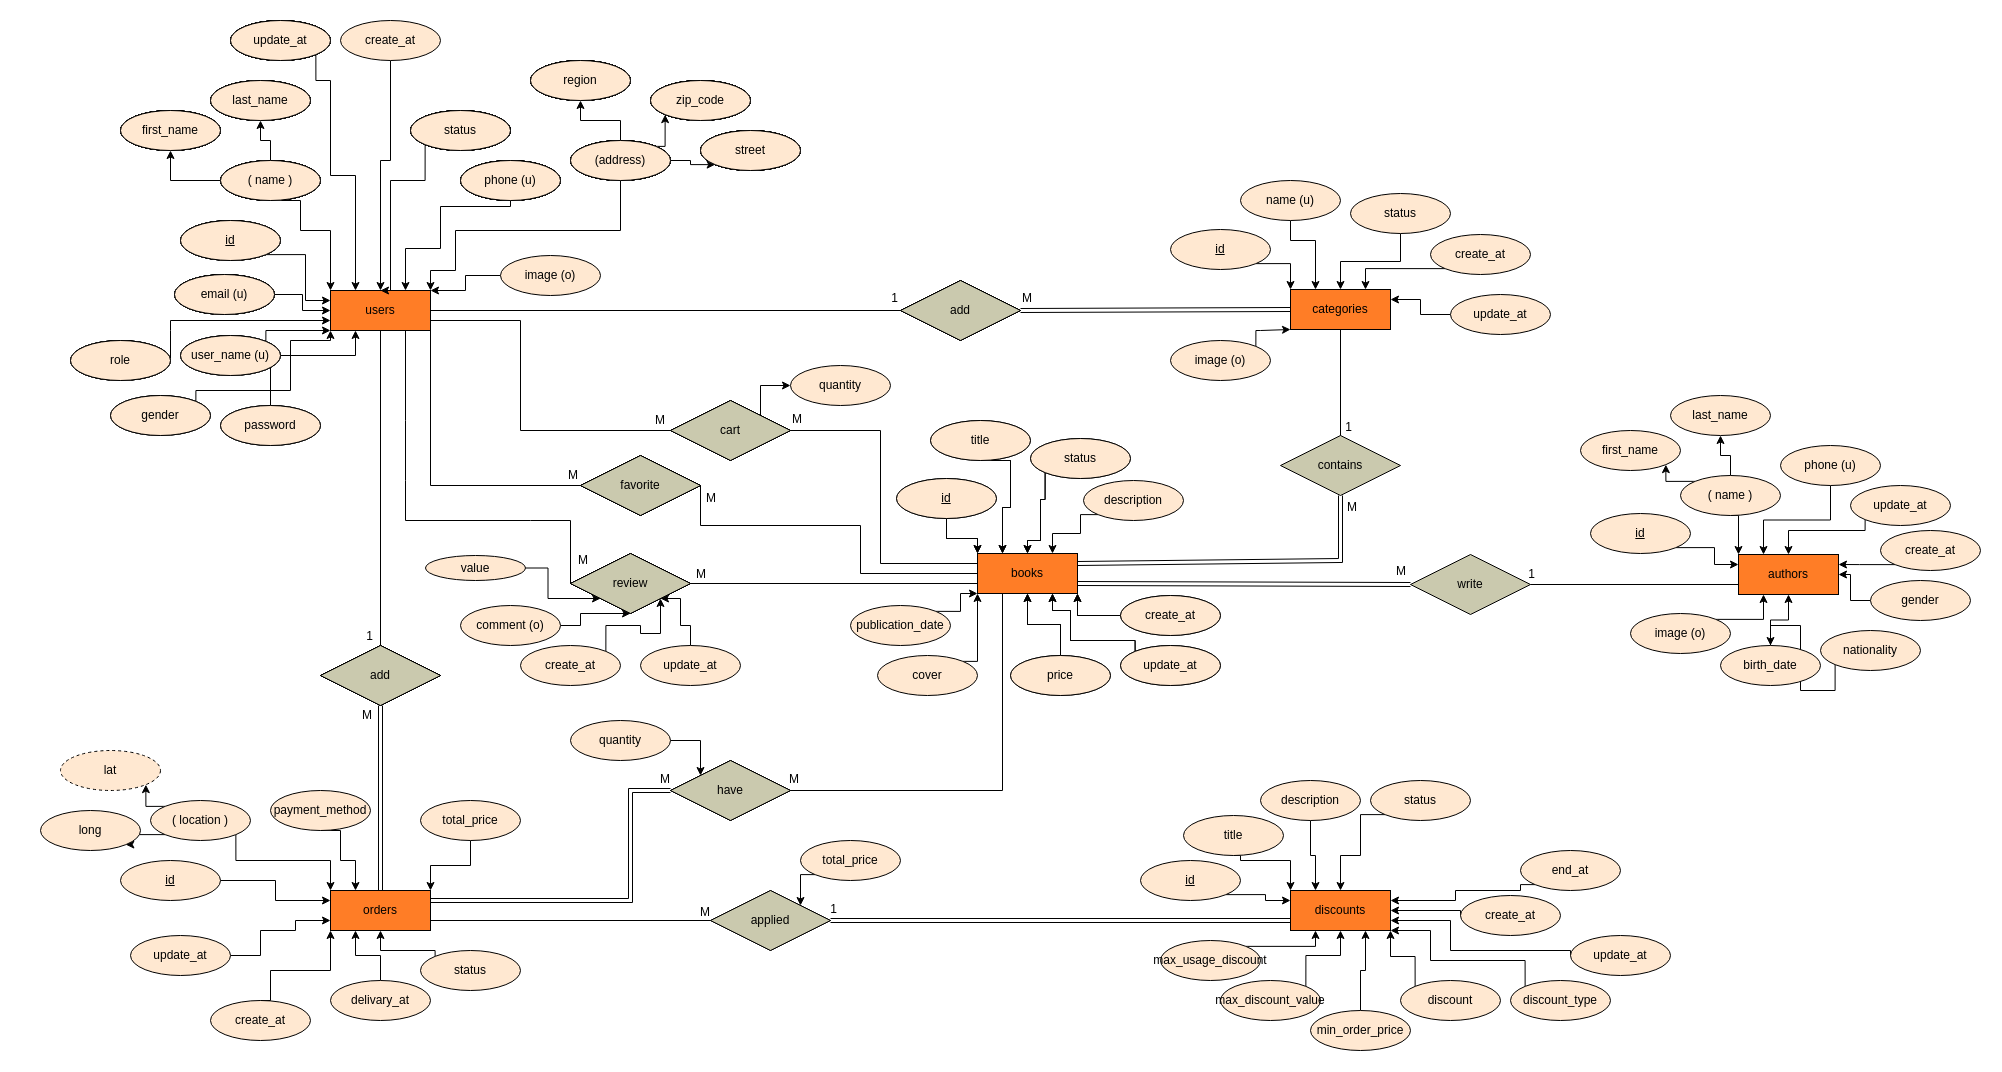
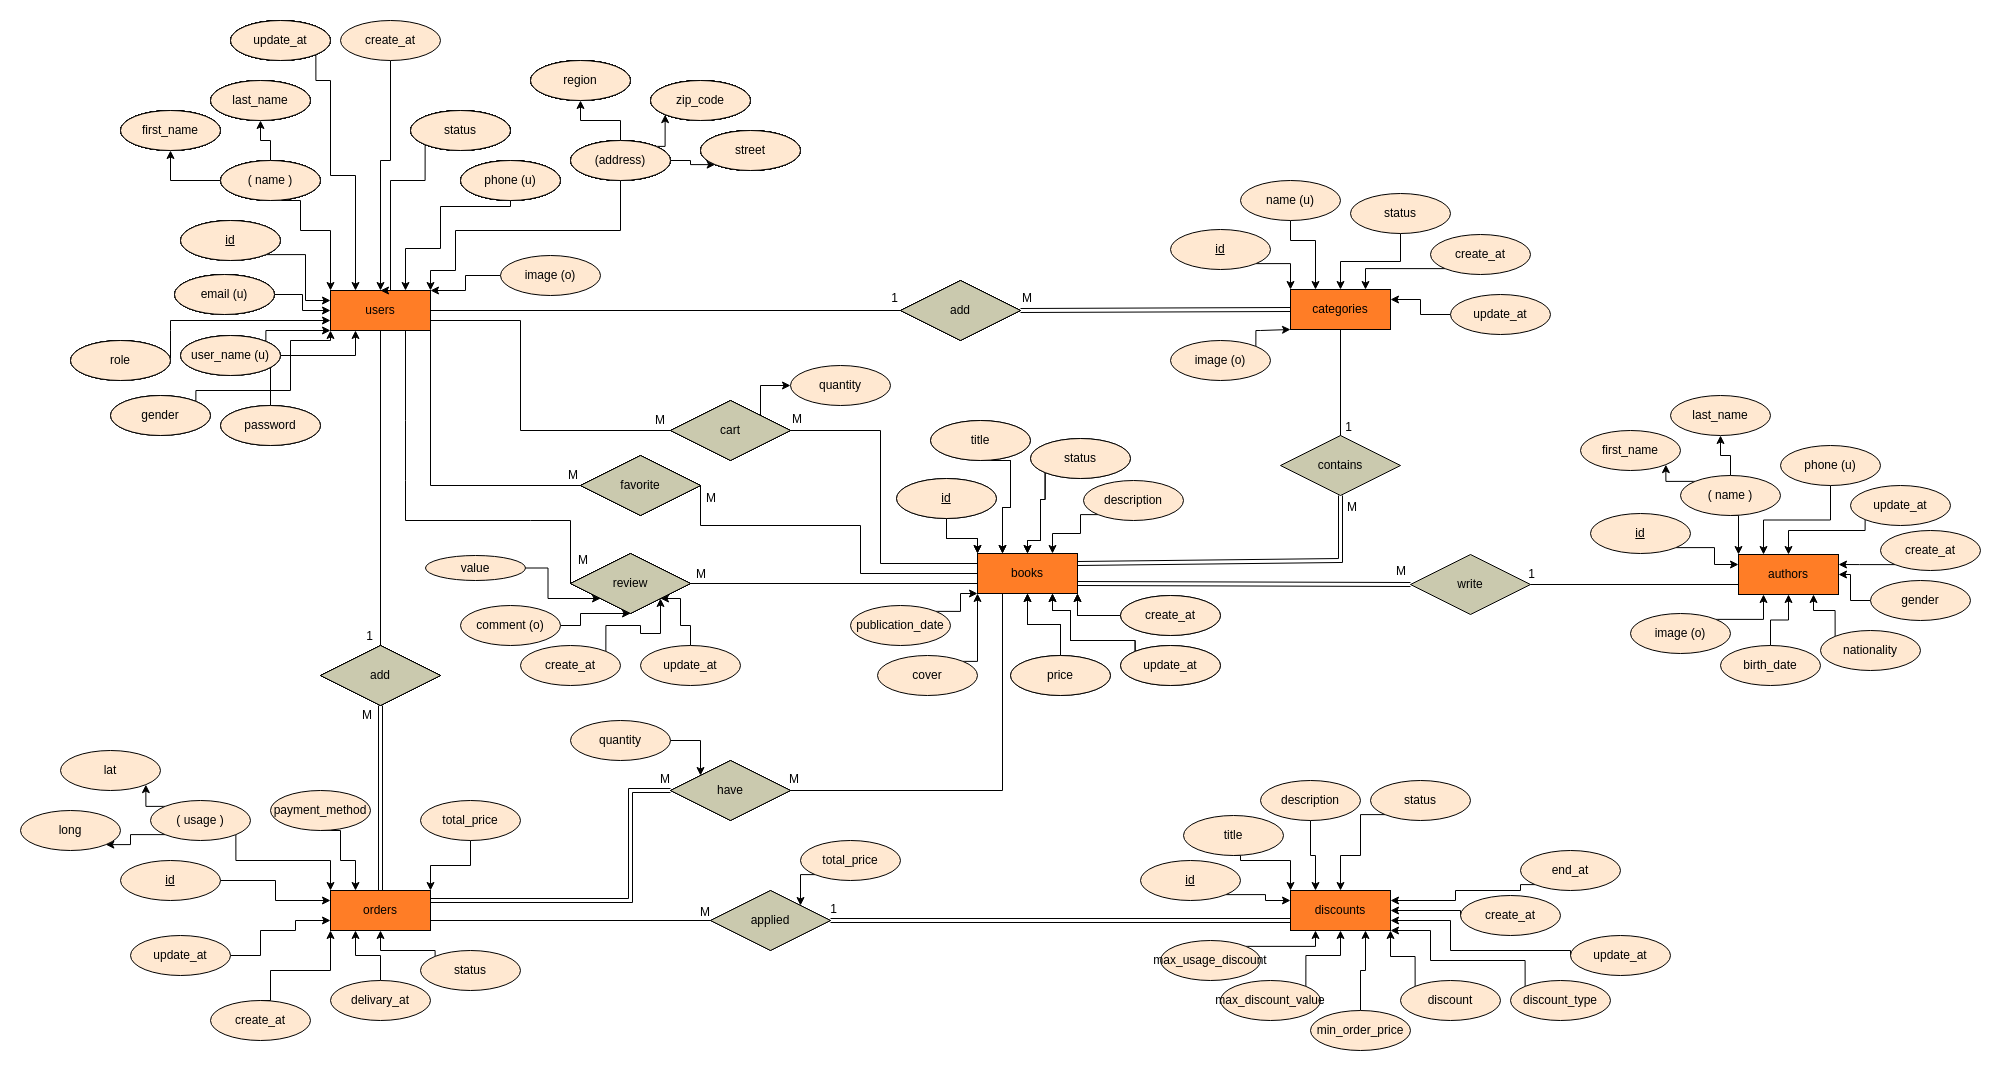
edge "nationality" -> "birth_date": now "nationality" -> "authors"
node "lat": style dashed -> solid
node "( location )": label "( location )" -> "( usage )"
node "long": moved (91, 831) -> (71, 831)
